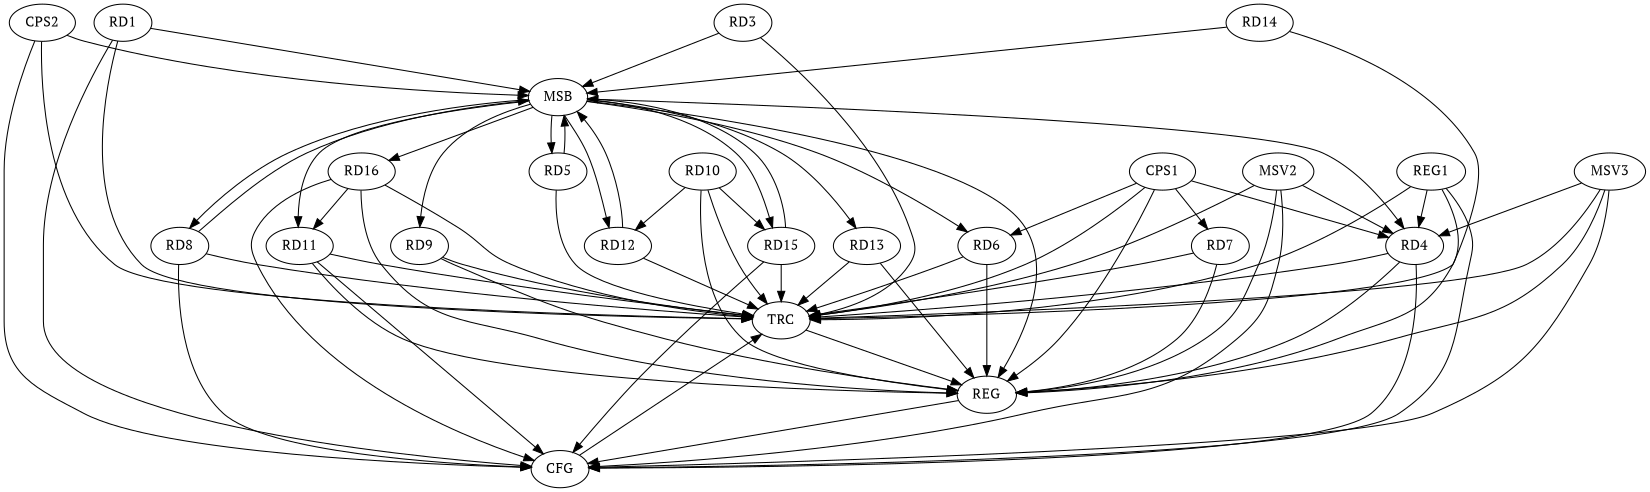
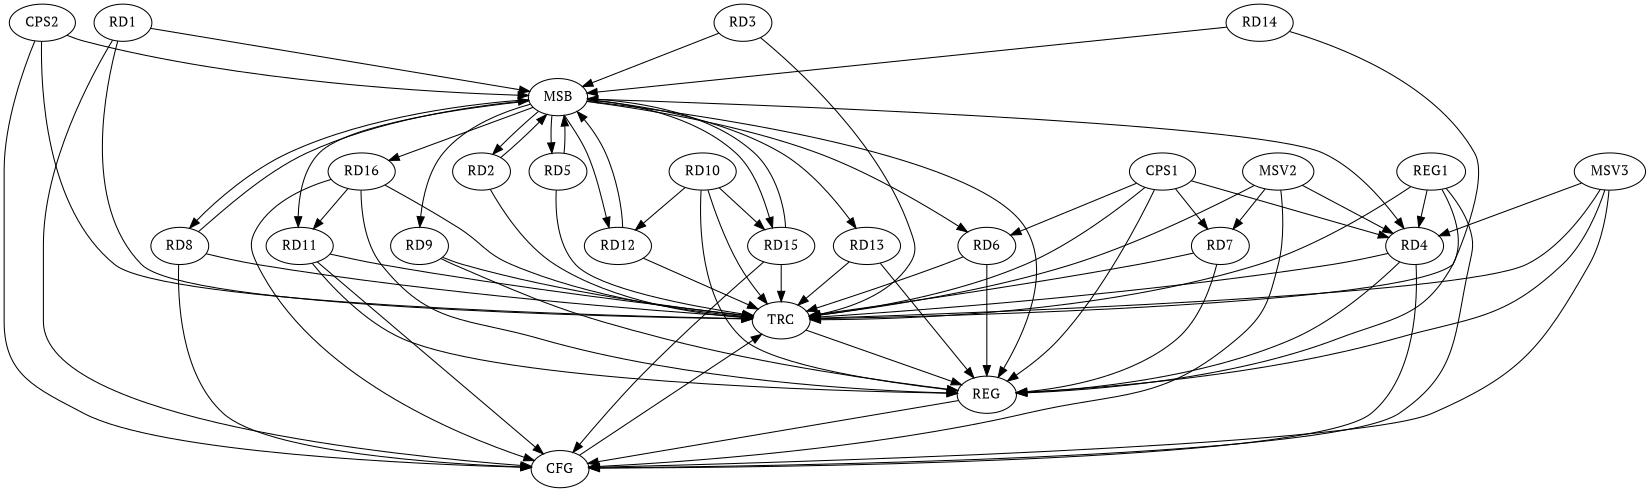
node "RD2": added
edge "MSV2" -> "REG": now "MSV2" -> "RD7"
